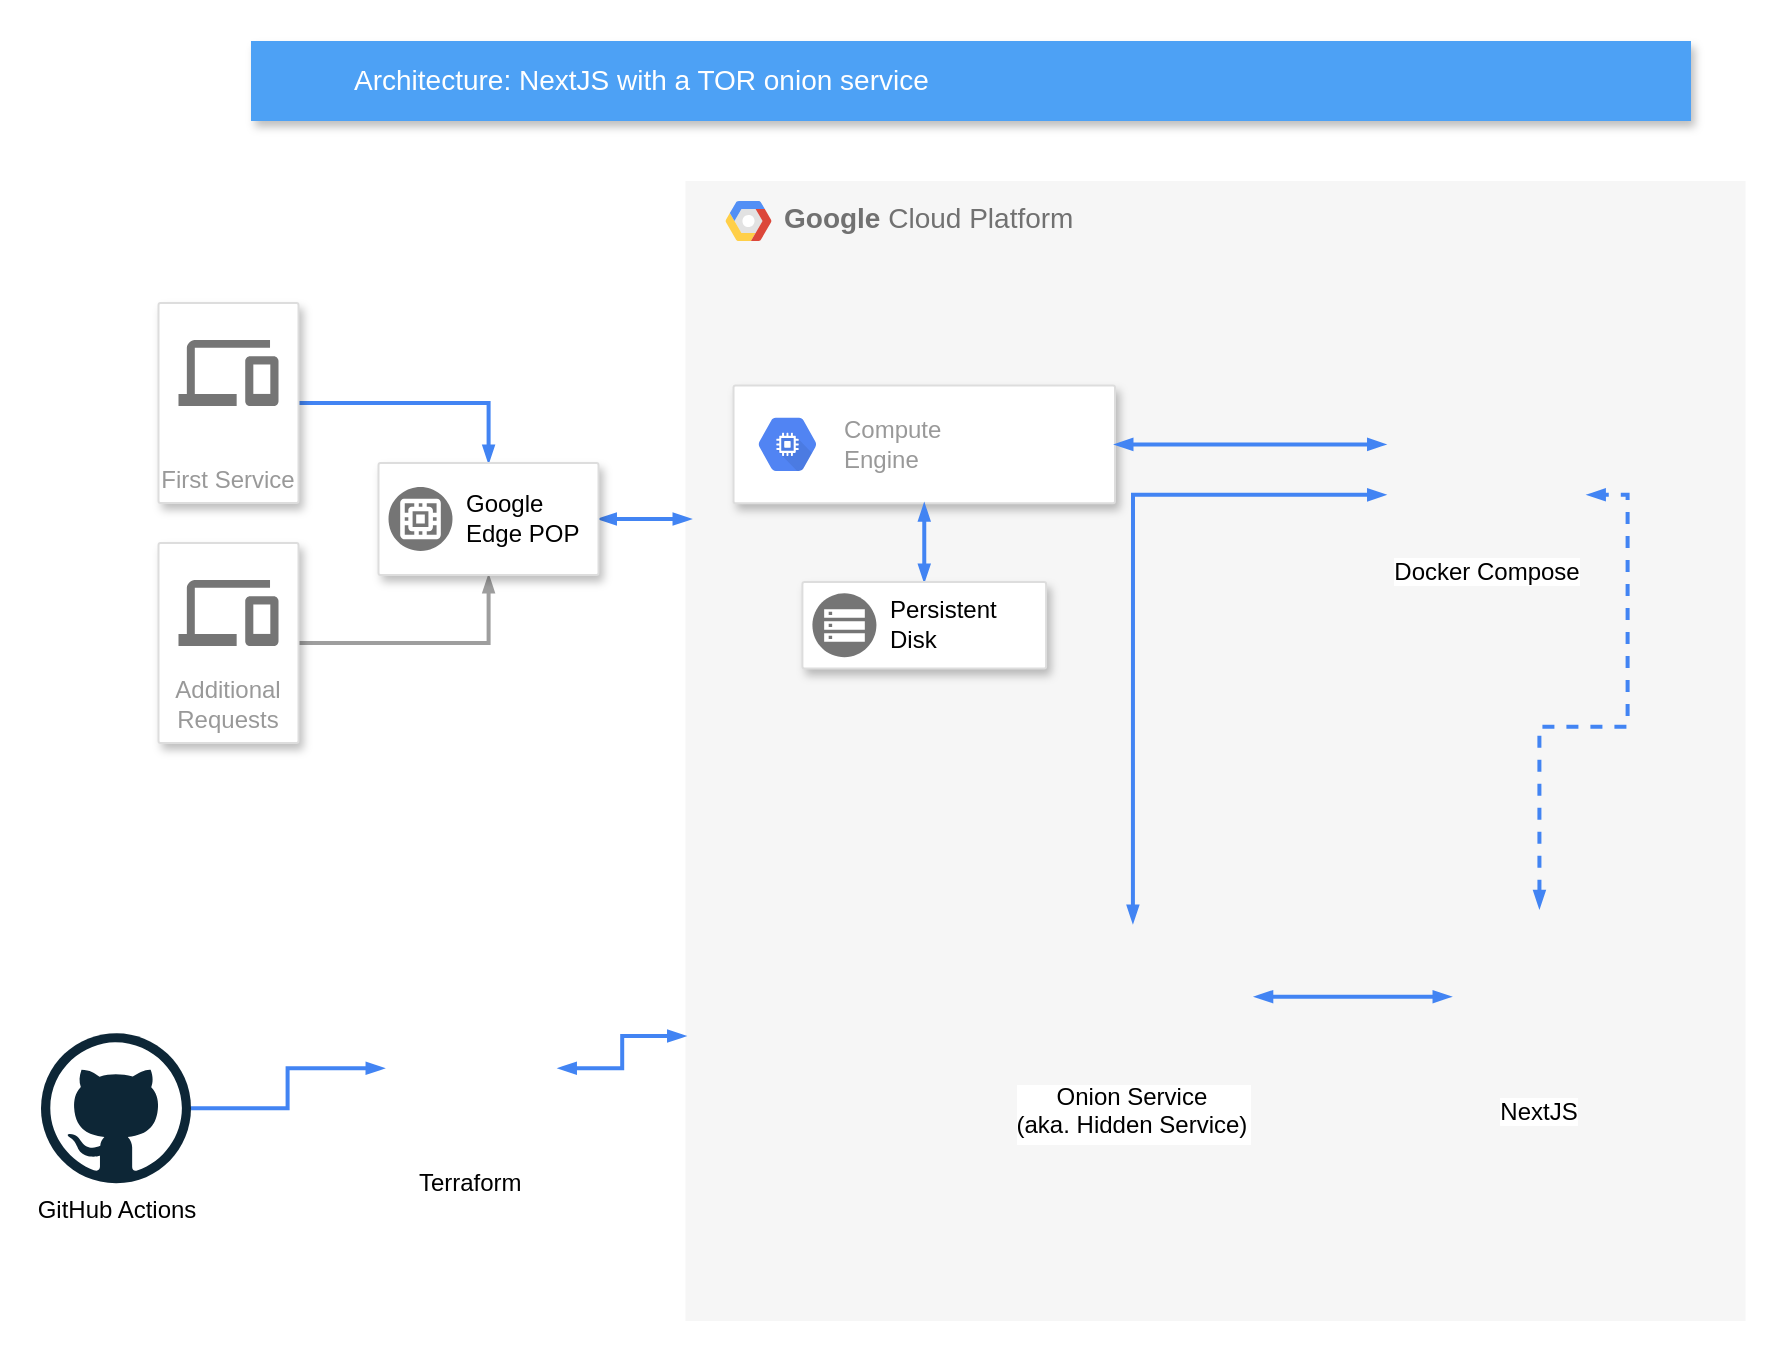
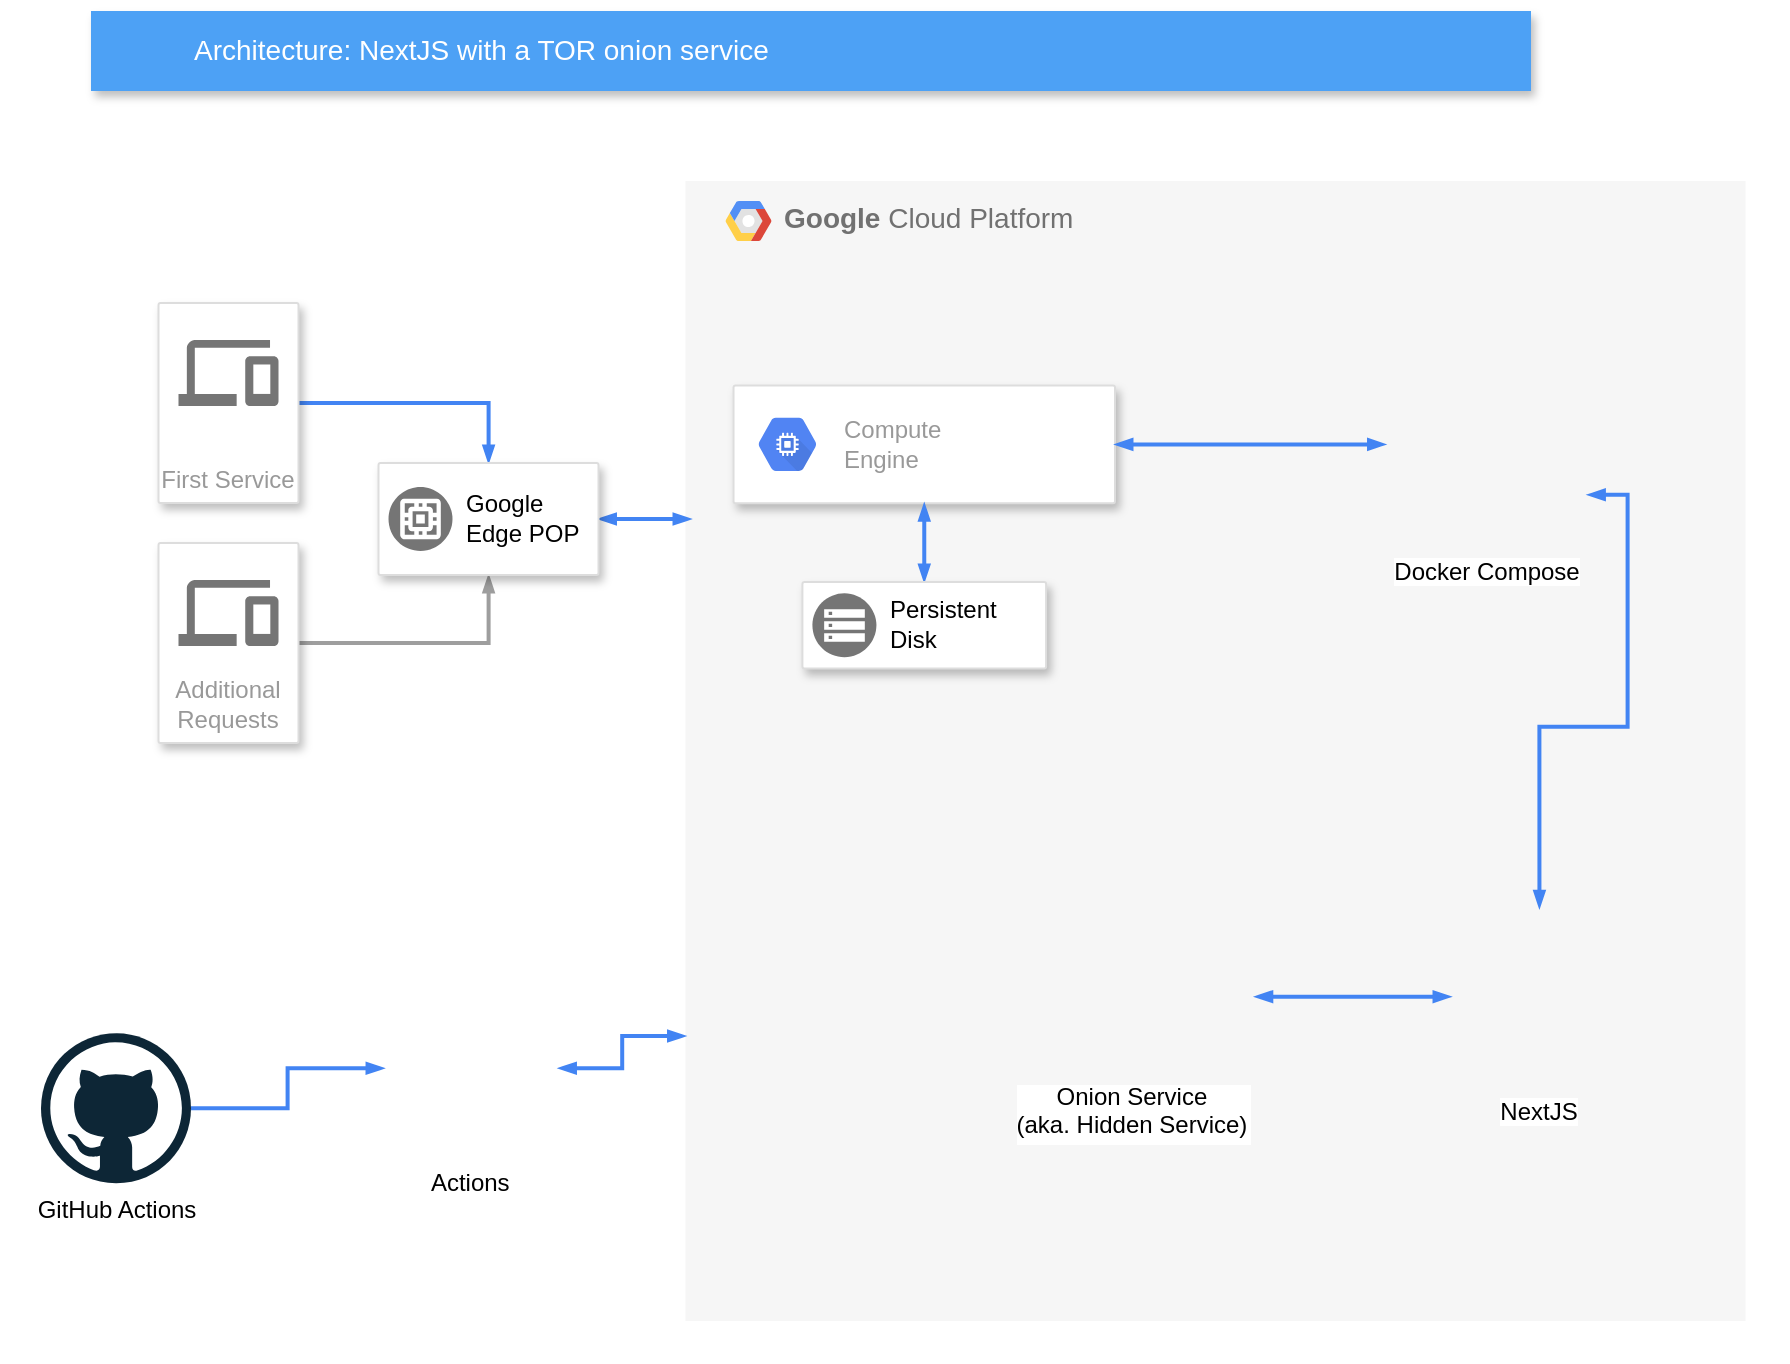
node "Architecture: NextJS with a TOR onion service": moved (971, 81) -> (811, 51)
edge "Docker Compose" -- "Onion Service (aka. Hidden Service)": removed
edge "Docker Compose" -- "NextJS": style dashed -> solid
node "Terraform": label "Terraform" -> "Actions"
